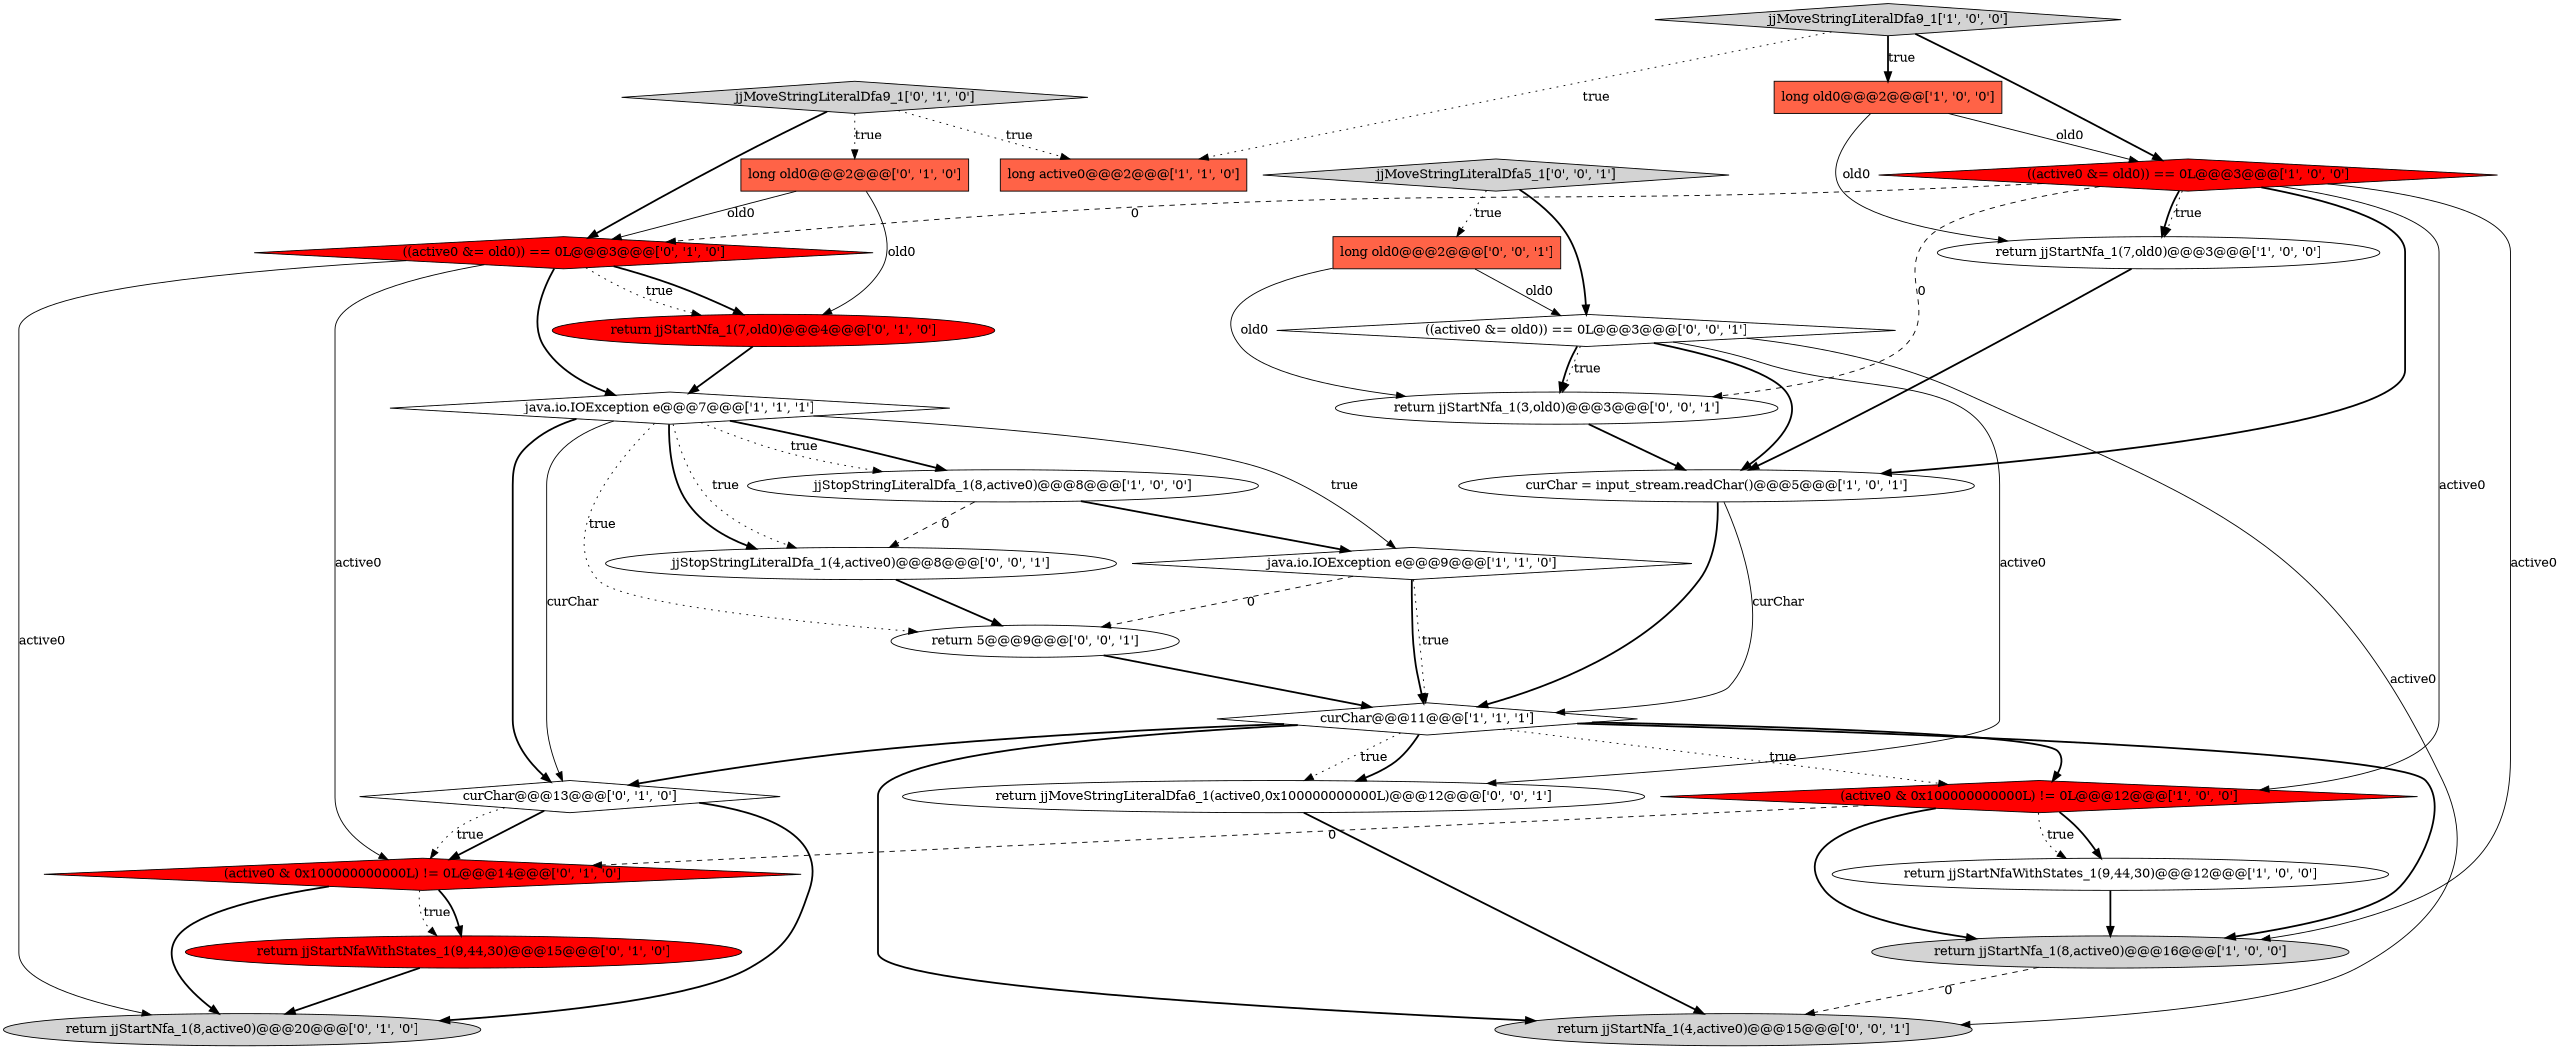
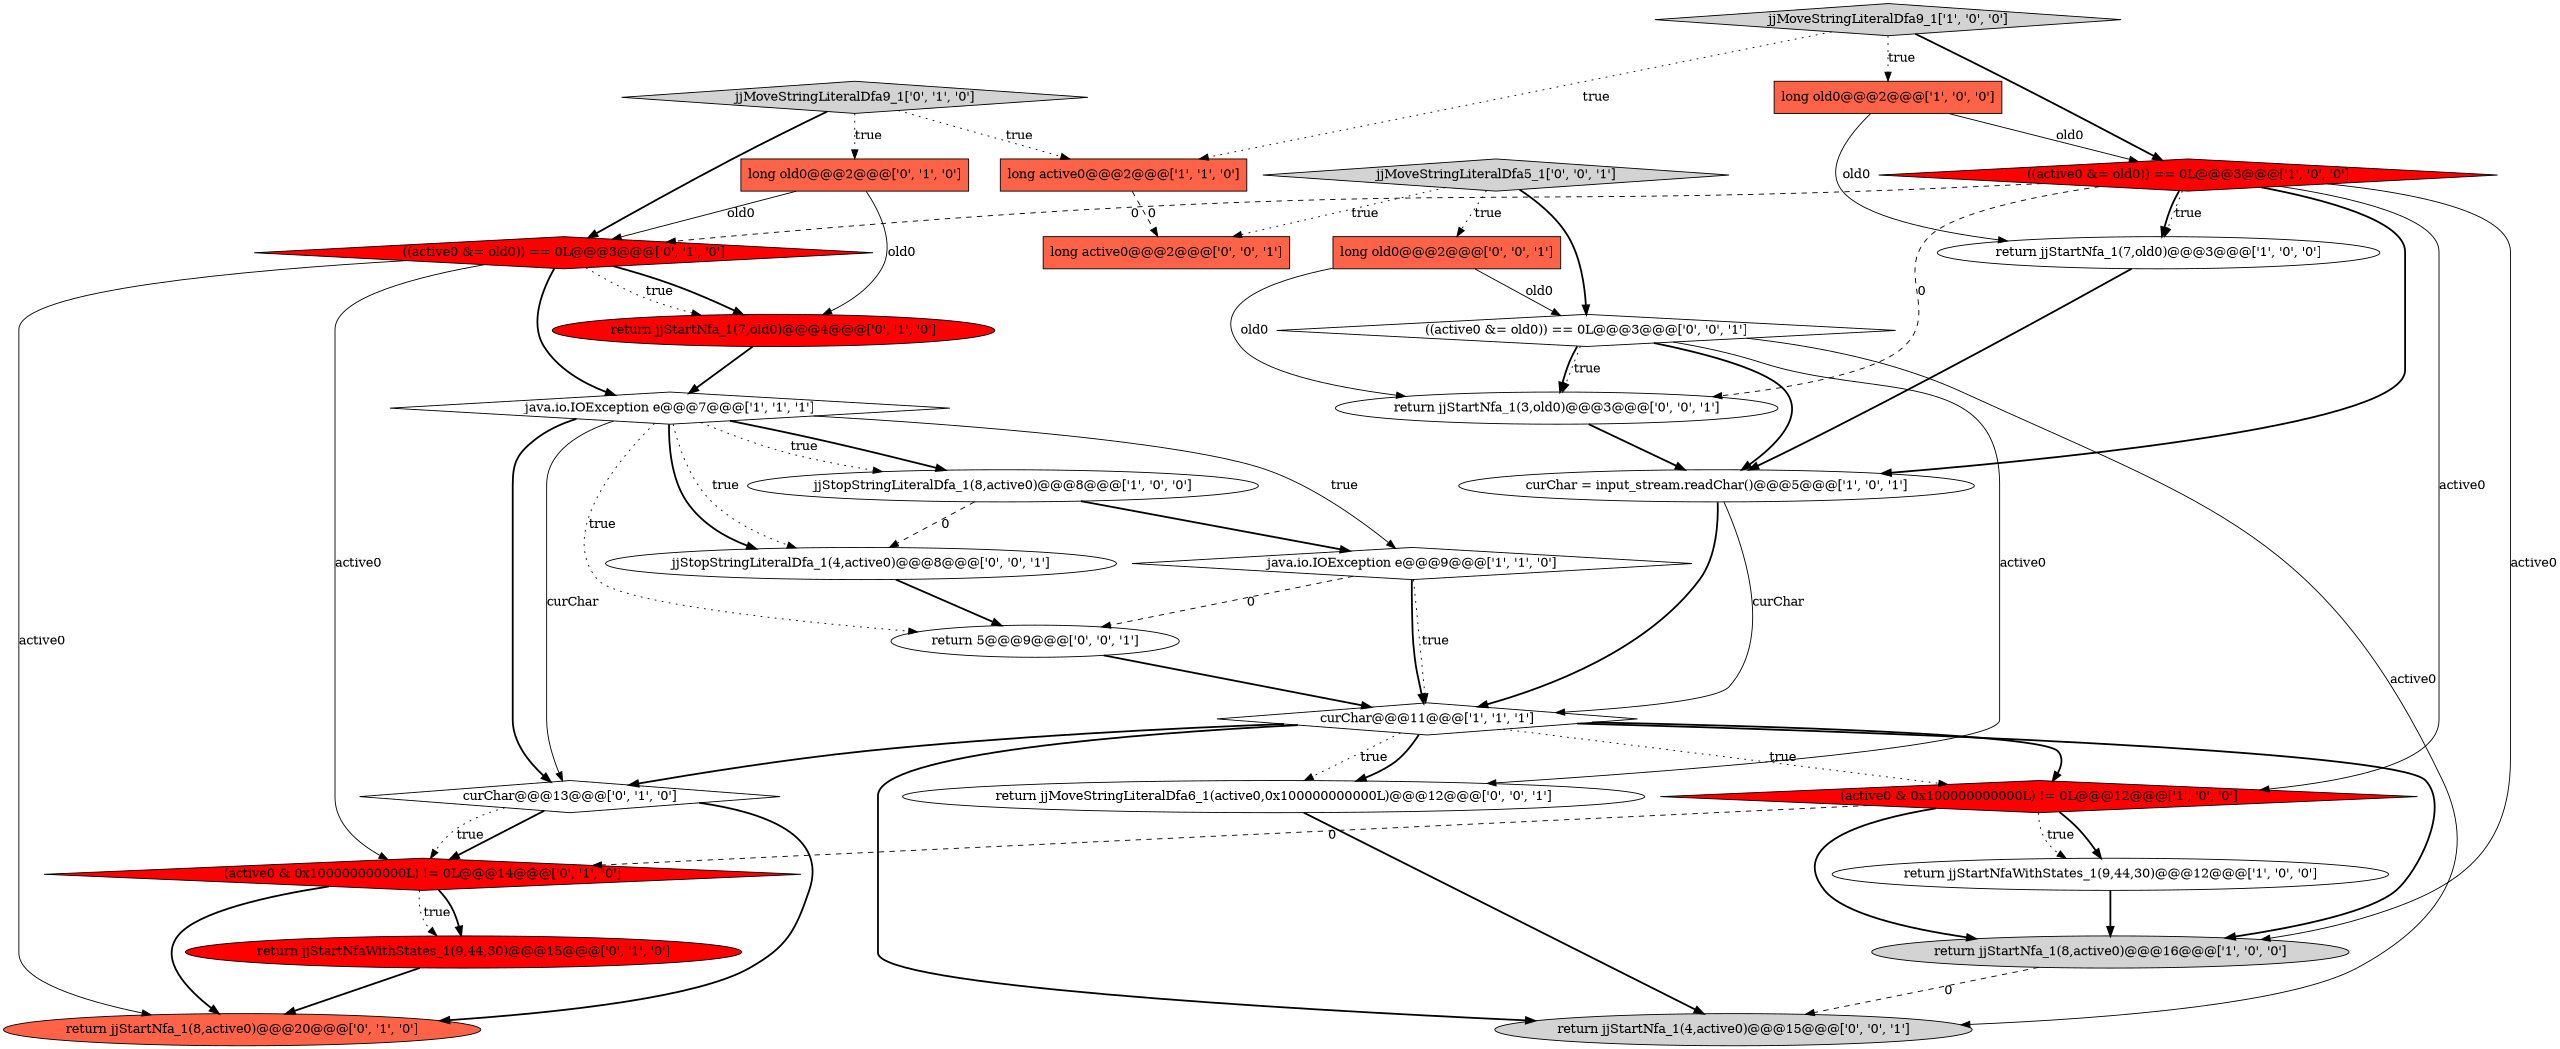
edge "jjMoveStringLiteralDfa9_1['1', '0', '0']" -> "long old0@@@2@@@['1', '0', '0']": style bold -> dotted
node "long active0@@@2@@@['0', '0', '1']": added
node "return jjStartNfa_1(8,active0)@@@20@@@['0', '1', '0']": fillcolor lightgray -> tomato
